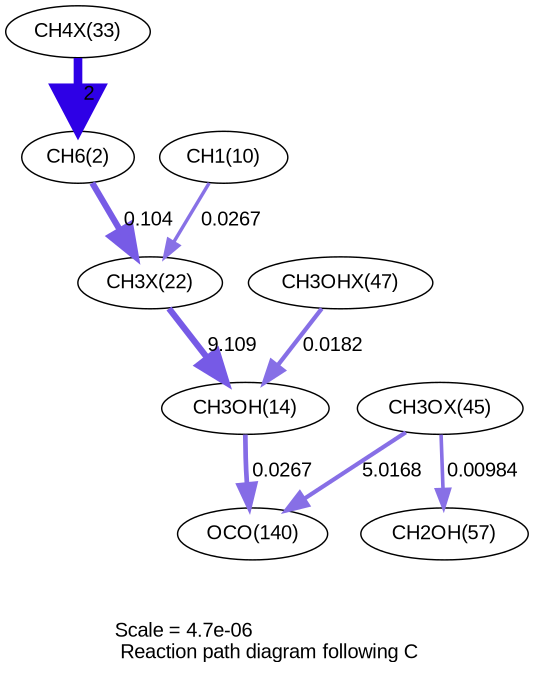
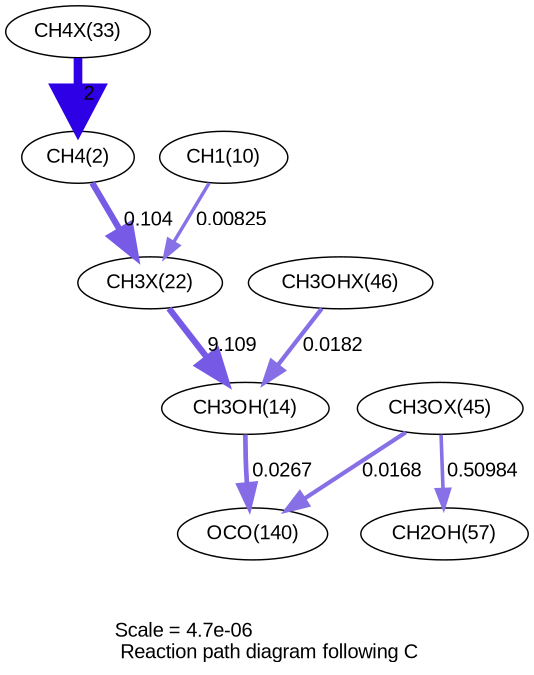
node "CH6(2)": label "CH6(2)" -> "CH4(2)"
edge "CH1(10)" -> "CH3X(22)": label " 0.0267" -> " 0.00825"
node "CH3OHX(47)": label "CH3OHX(47)" -> "CH3OHX(46)"
edge "CH3OX(45)" -> "OCO(140)": label " 5.0168" -> " 0.0168"
edge "CH3OX(45)" -> "CH2OH(57)": label " 0.00984" -> " 0.50984"
